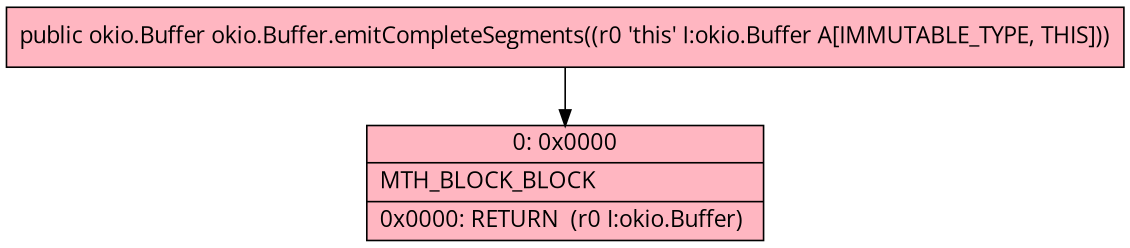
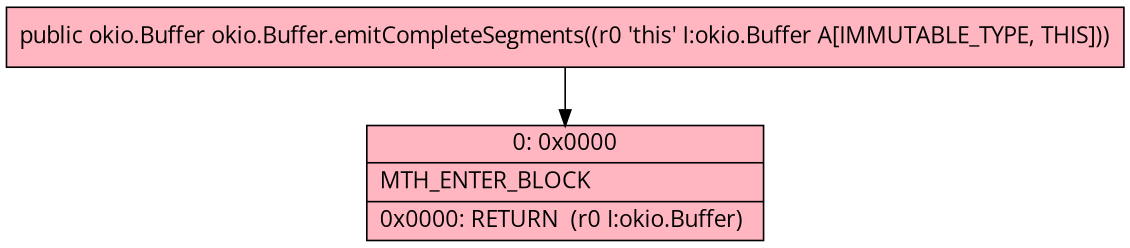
node "0: 0x0000": text "MTH_BLOCK_BLOCK" -> "MTH_ENTER_BLOCK"
